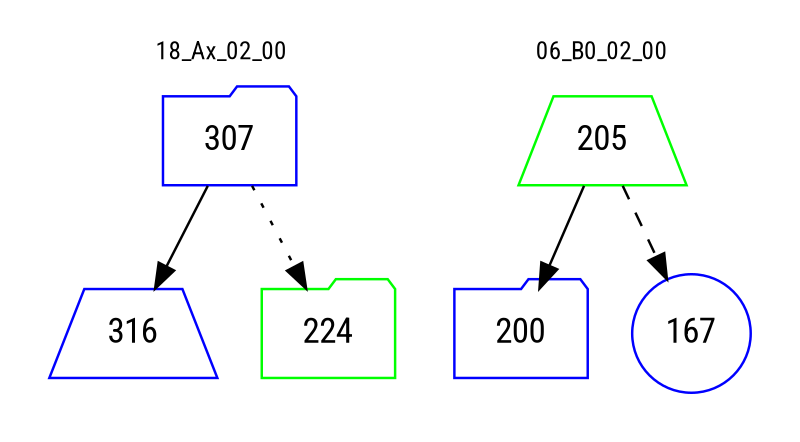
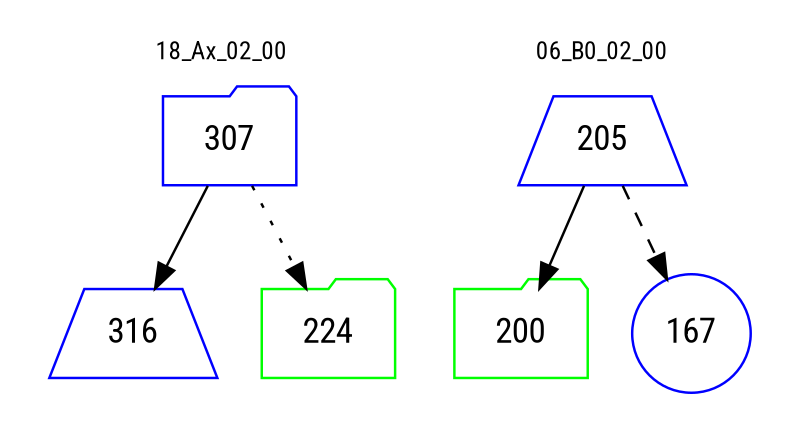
node "205": color green -> blue
node "200": color blue -> green
